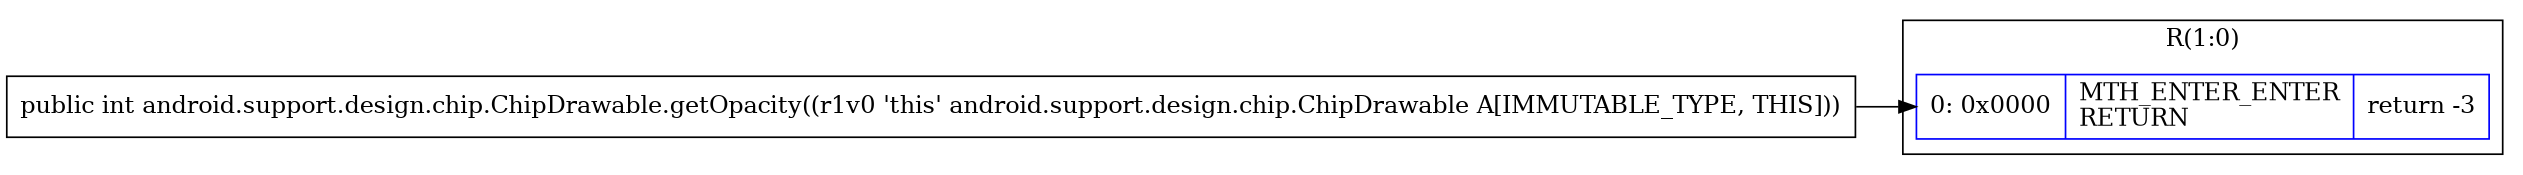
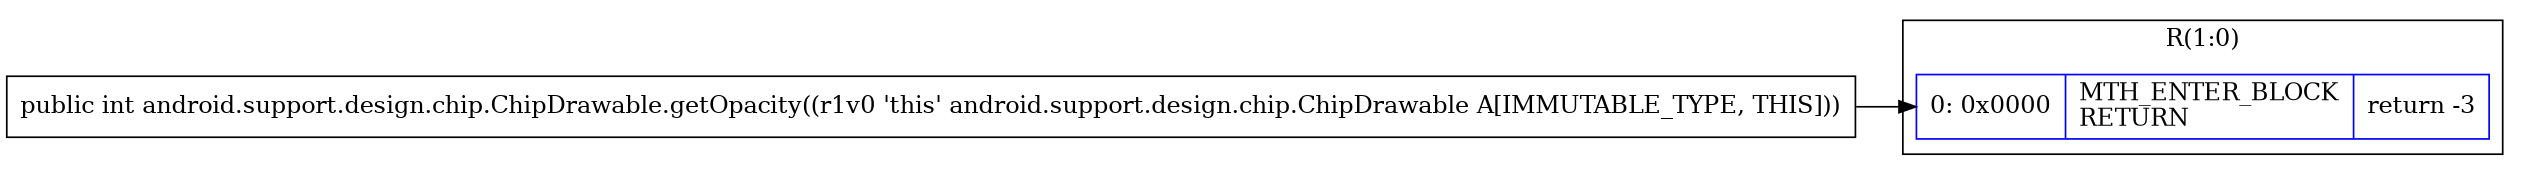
node "0: 0x0000": text "MTH_ENTER_ENTER" -> "MTH_ENTER_BLOCK"
